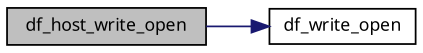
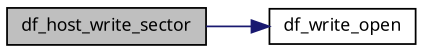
node "df_host_write_open": label "df_host_write_open" -> "df_host_write_sector"
